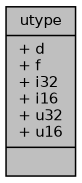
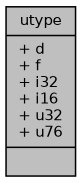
node "utype": text "+ u16" -> "+ u76"
